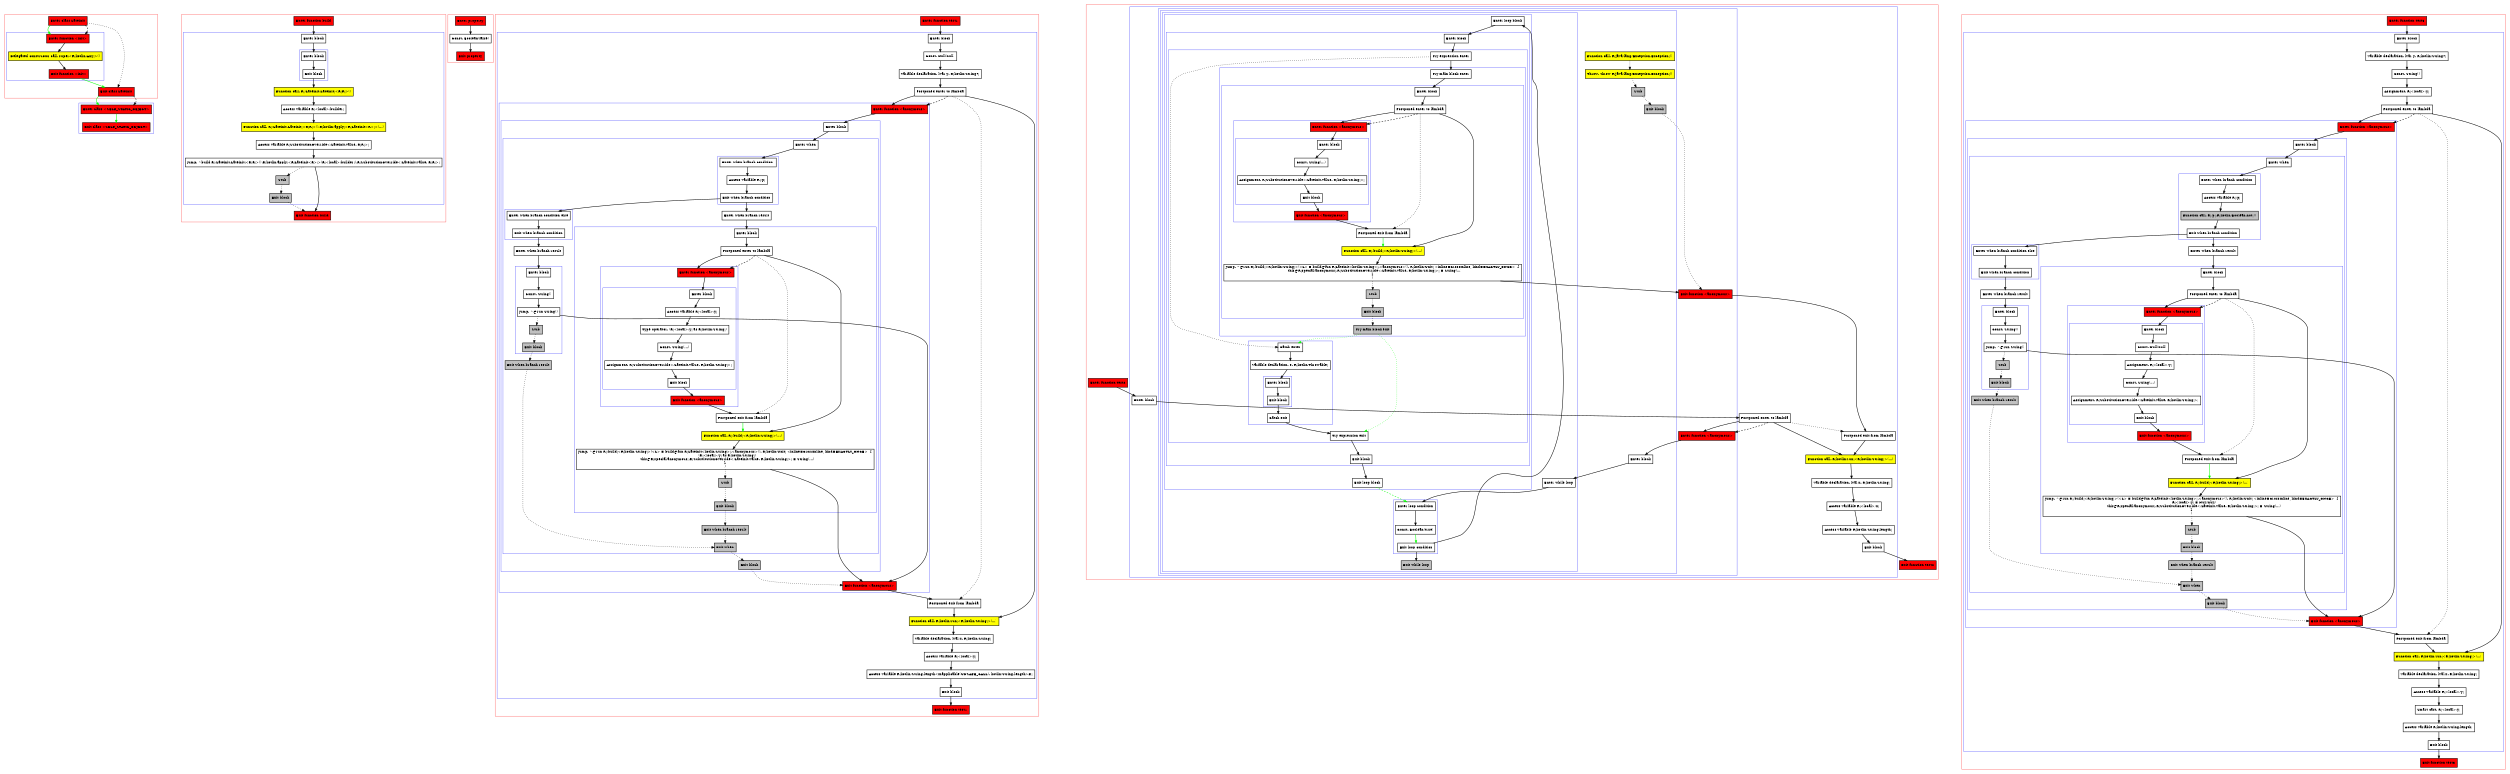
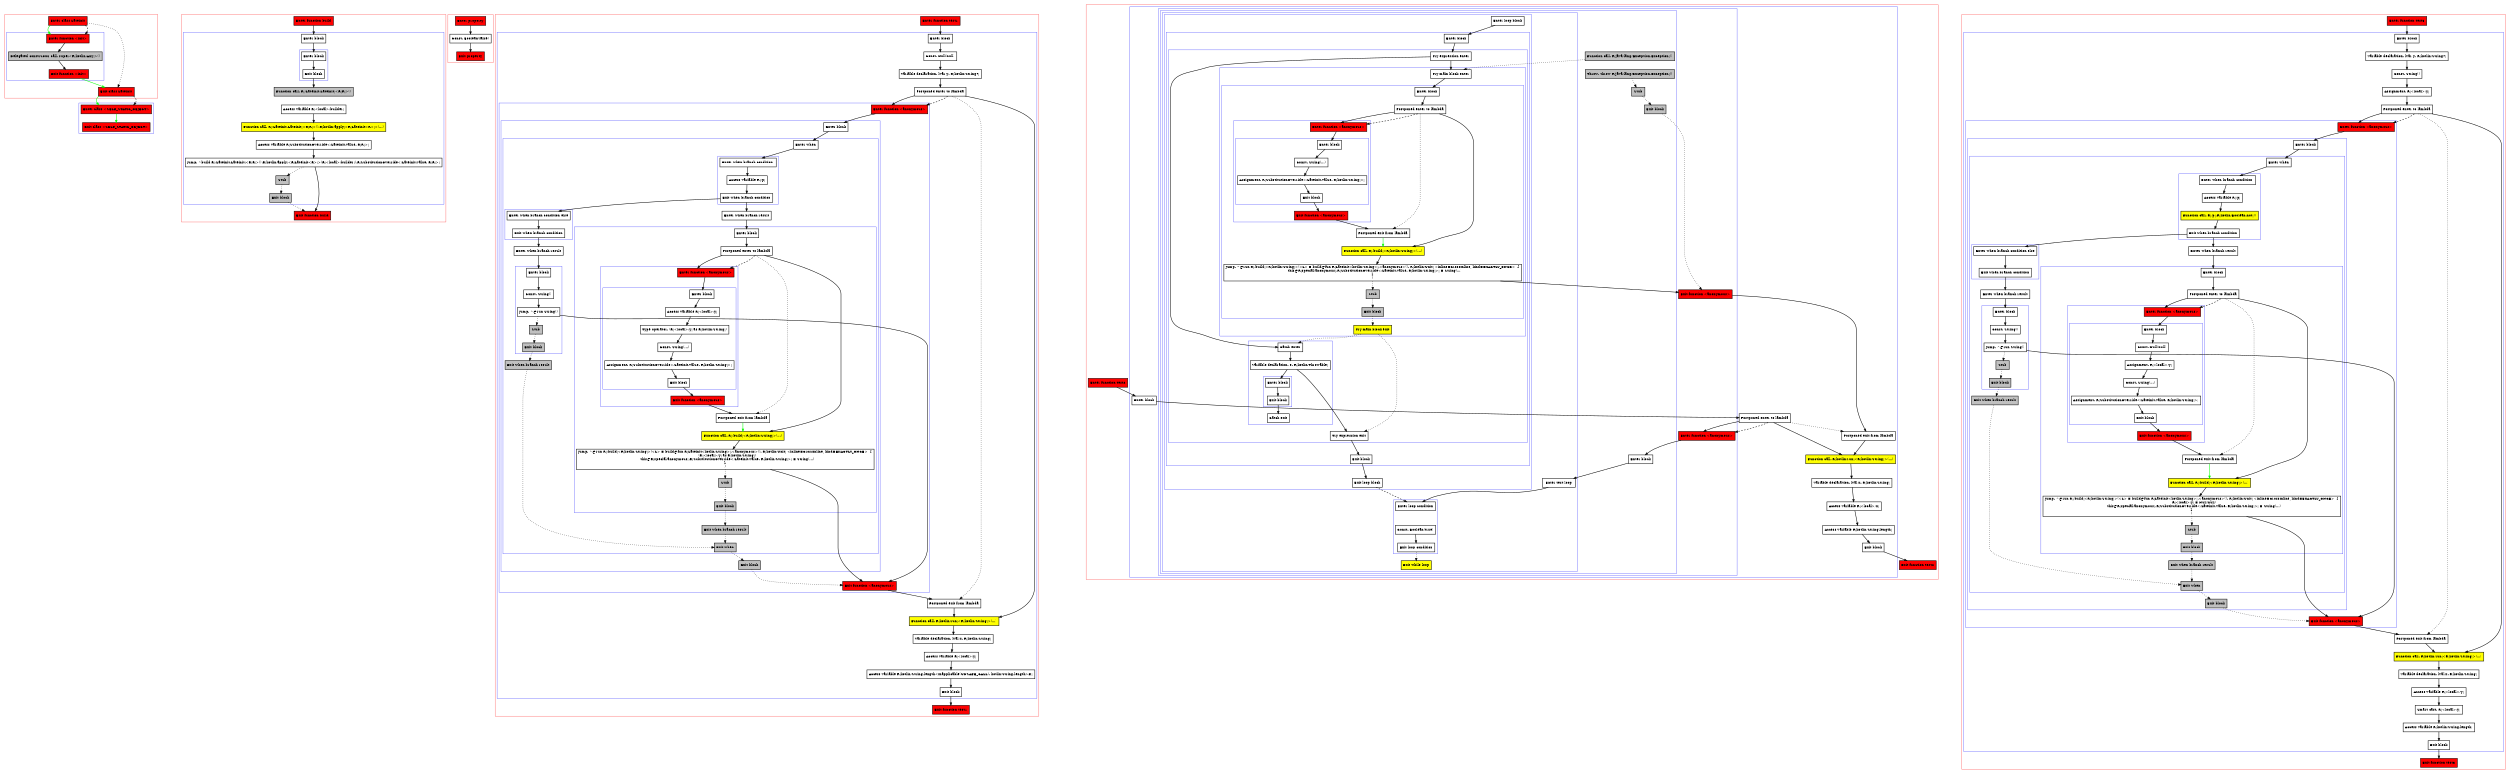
node "Delegated constructor call: super<R|kotlin/Any|>()": fillcolor yellow -> gray
node "Function call: R|java/lang/Exception.Exception|()": fillcolor yellow -> gray
edge "Function call: R|java/lang/Exception.Exception|()" -> "Throw: throw R|java/lang/Exception.Exception|()": now "Function call: R|java/lang/Exception.Exception|()" -> "Try main block enter"
node "Throw: throw R|java/lang/Exception.Exception|()": fillcolor yellow -> gray
node "Function call: R|/Lateinit.Lateinit|<R|R|>()": fillcolor yellow -> gray
edge "Function call: R|/Lateinit.Lateinit|<R|R|>()" -> "Access variable R|<local>/builder|": removed
edge "Try expression enter" -> "Catch enter": style dotted -> solid
node "Function call: R|/p|.R|kotlin/Boolean.not|()": fillcolor gray -> yellow
edge "Exit loop condition" -> "Enter loop block": removed
node "Try main block exit": fillcolor gray -> yellow
edge "Try main block exit" -> "Catch enter": color green -> black
edge "Try main block exit" -> "Try expression exit": color green -> black
edge "Catch exit" -> "Try expression exit": now "Variable declaration: e: R|kotlin/Throwable|" -> "Try expression exit"
node "Enter while loop": label "Enter while loop" -> "Enter test loop"
edge "Exit loop block" -> "Enter loop condition": color green -> black
edge "Enter loop condition" -> "Const: Boolean(true)": removed
edge "Const: Boolean(true)" -> "Exit loop condition": color green -> black
edge "Exit loop condition" -> "Exit while loop": style solid -> dotted
node "Exit while loop": fillcolor gray -> yellow
